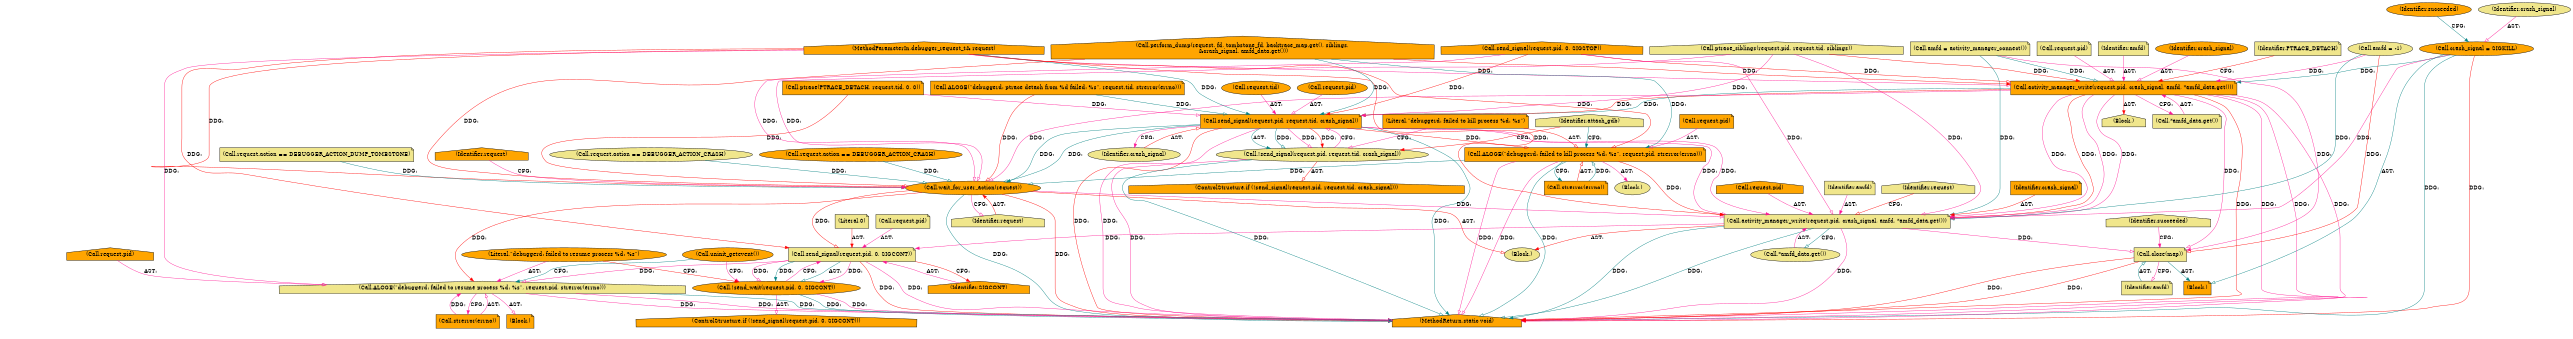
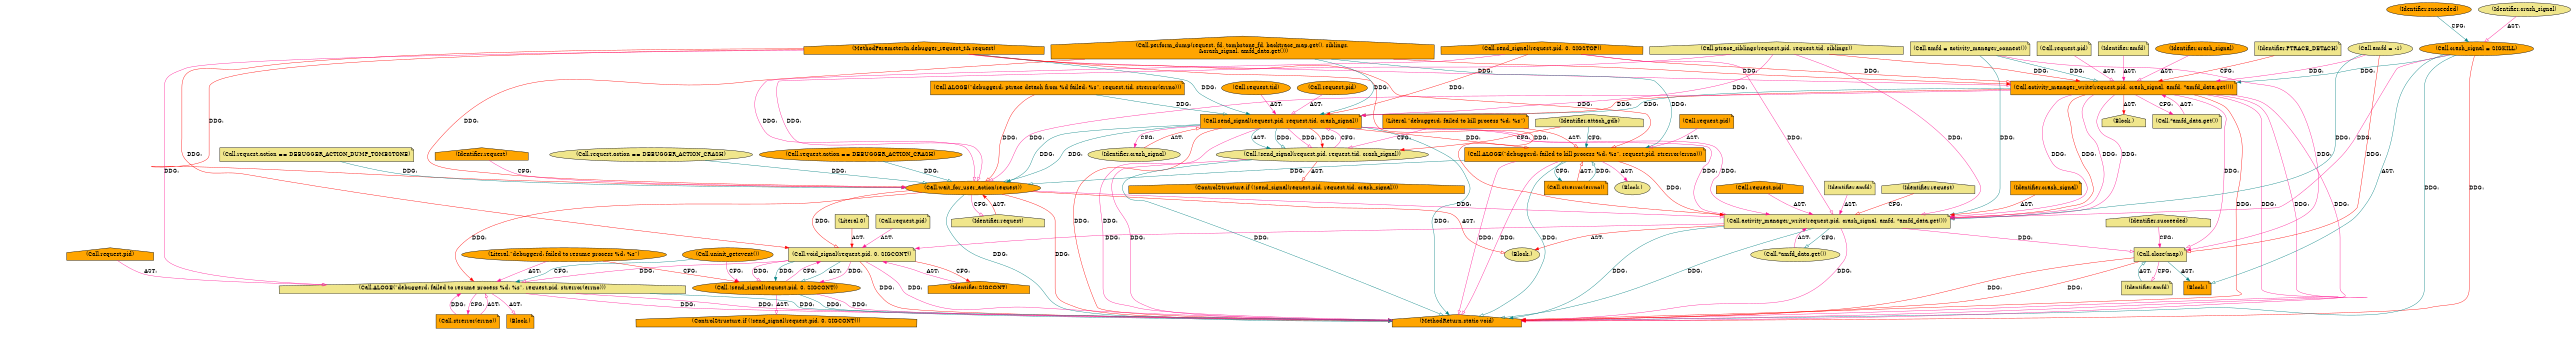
node "(Call,ptrace(PTRACE_DETACH, request.tid, 0, 0))": removed
node "(Call,send_signal(request.pid, 0, SIGCONT))": label "(Call,send_signal(request.pid, 0, SIGCONT))" -> "(Call,void_signal(request.pid, 0, SIGCONT))"
node "(Call,!send_wait(request.pid, 0, SIGCONT))": label "(Call,!send_wait(request.pid, 0, SIGCONT))" -> "(Call,!send_signal(request.pid, 0, SIGCONT))"
